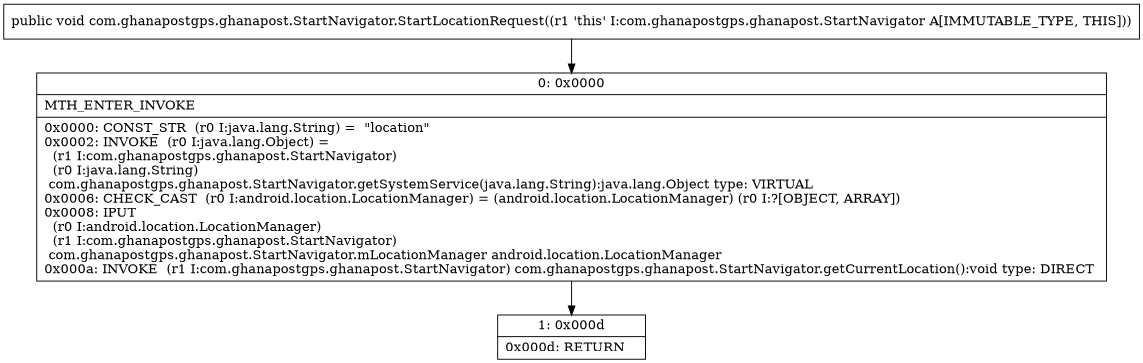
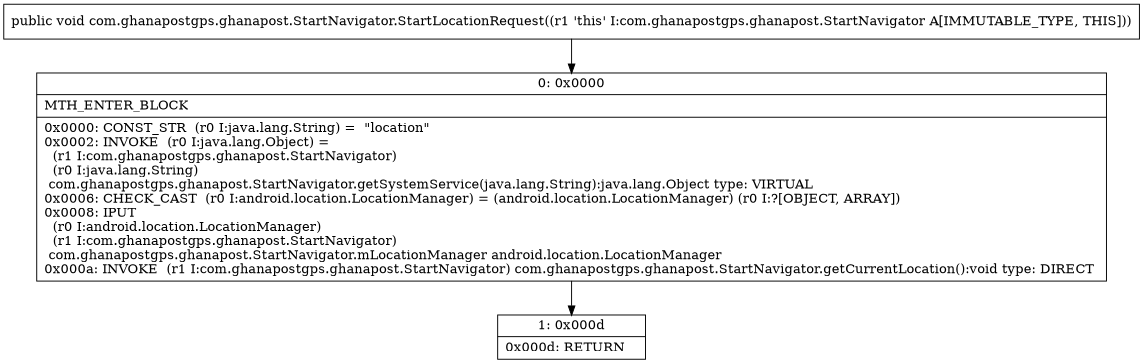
node "0: 0x0000": text "MTH_ENTER_INVOKE" -> "MTH_ENTER_BLOCK"
